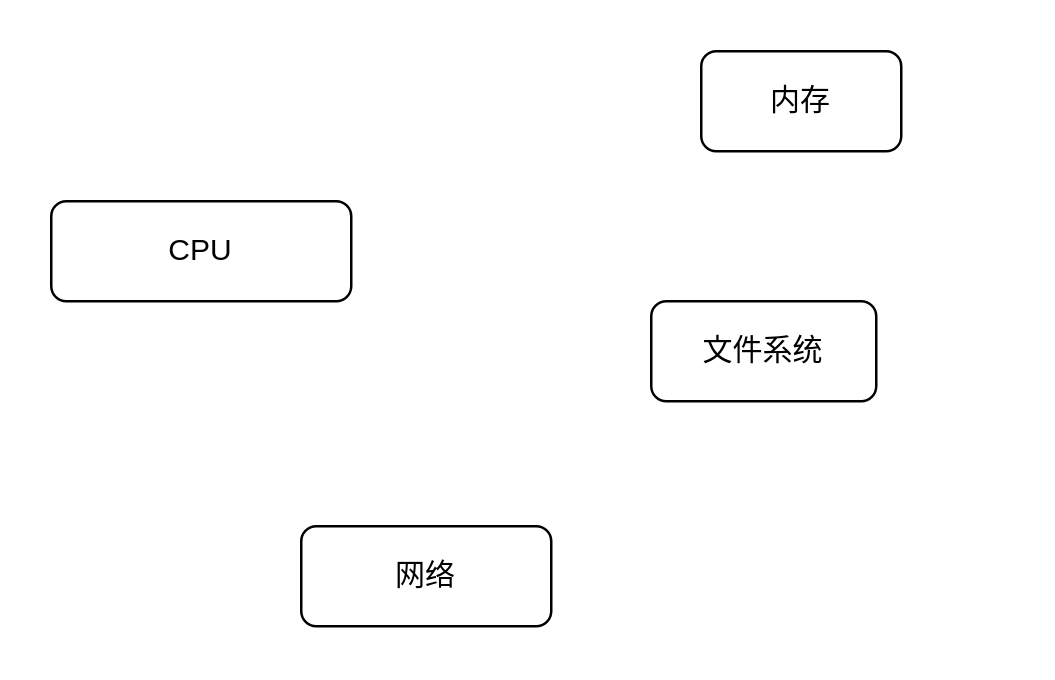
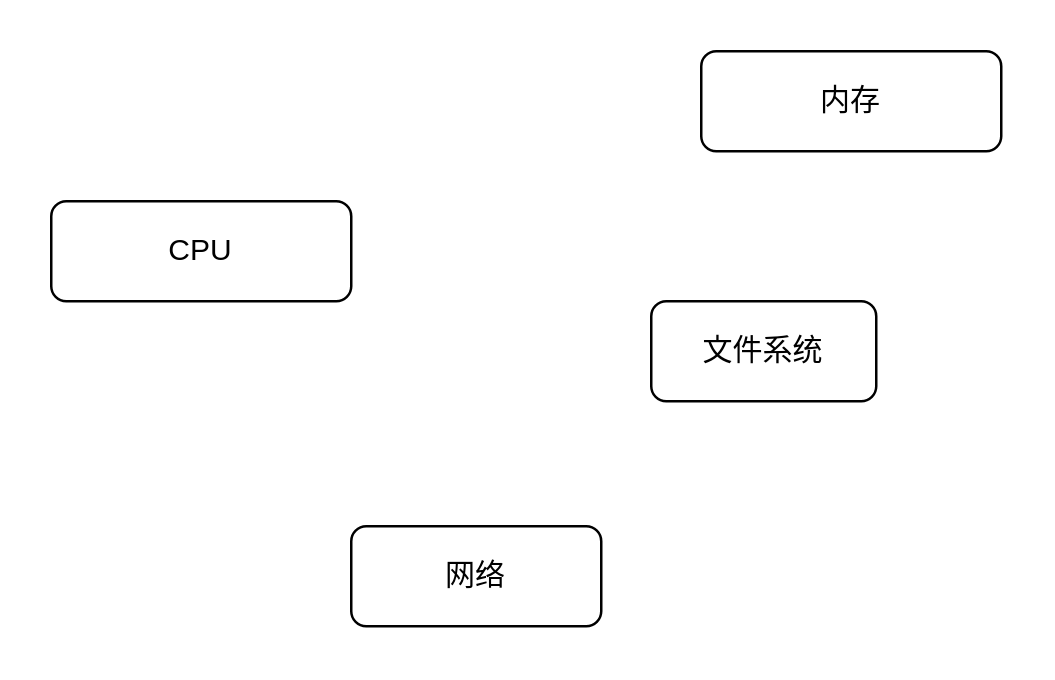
node "内存": size 200x100 -> 300x100
node "网络": moved (426, 576) -> (476, 576)
